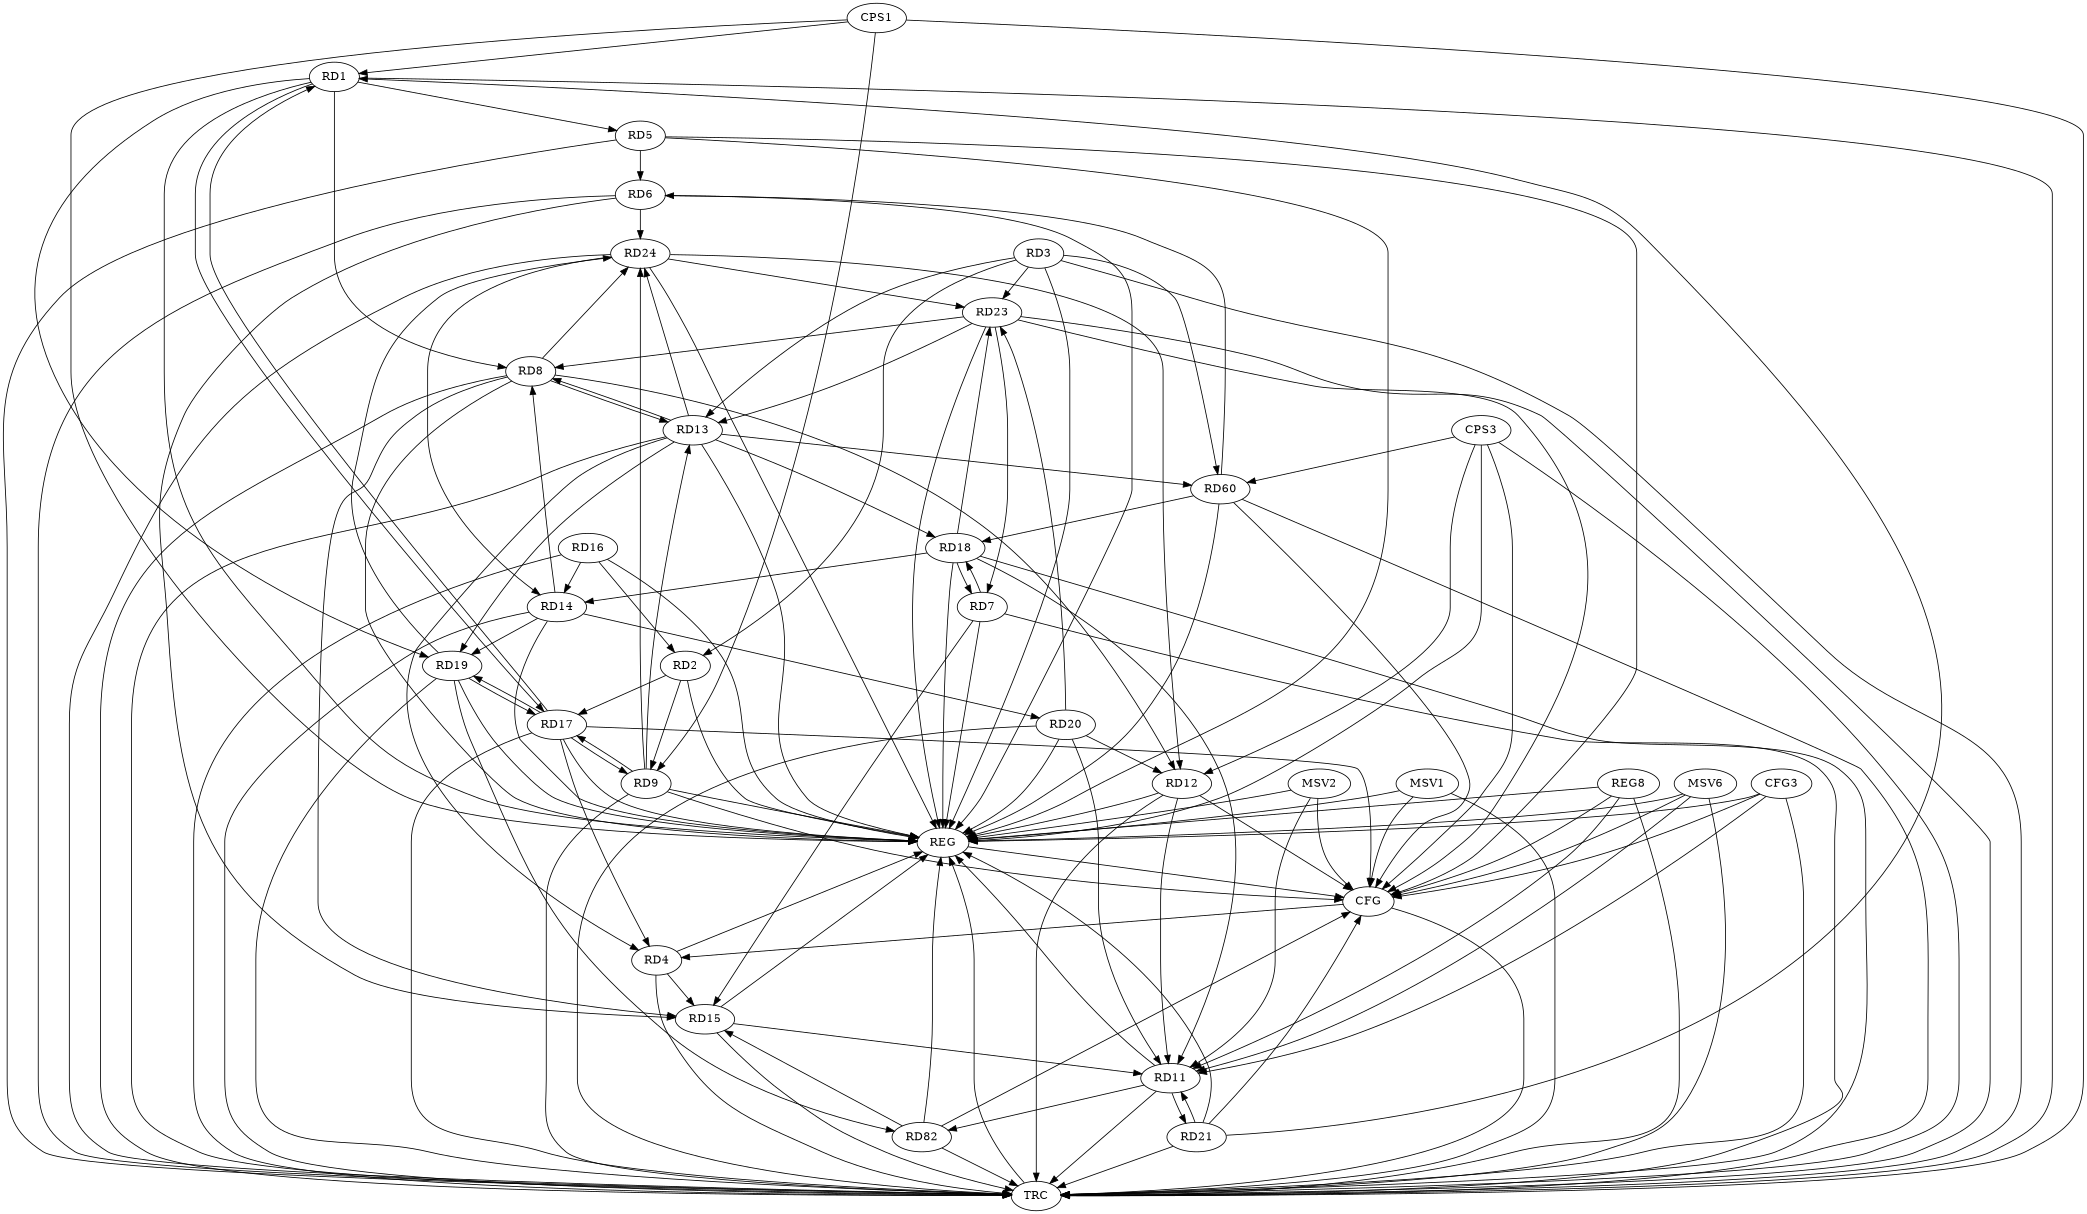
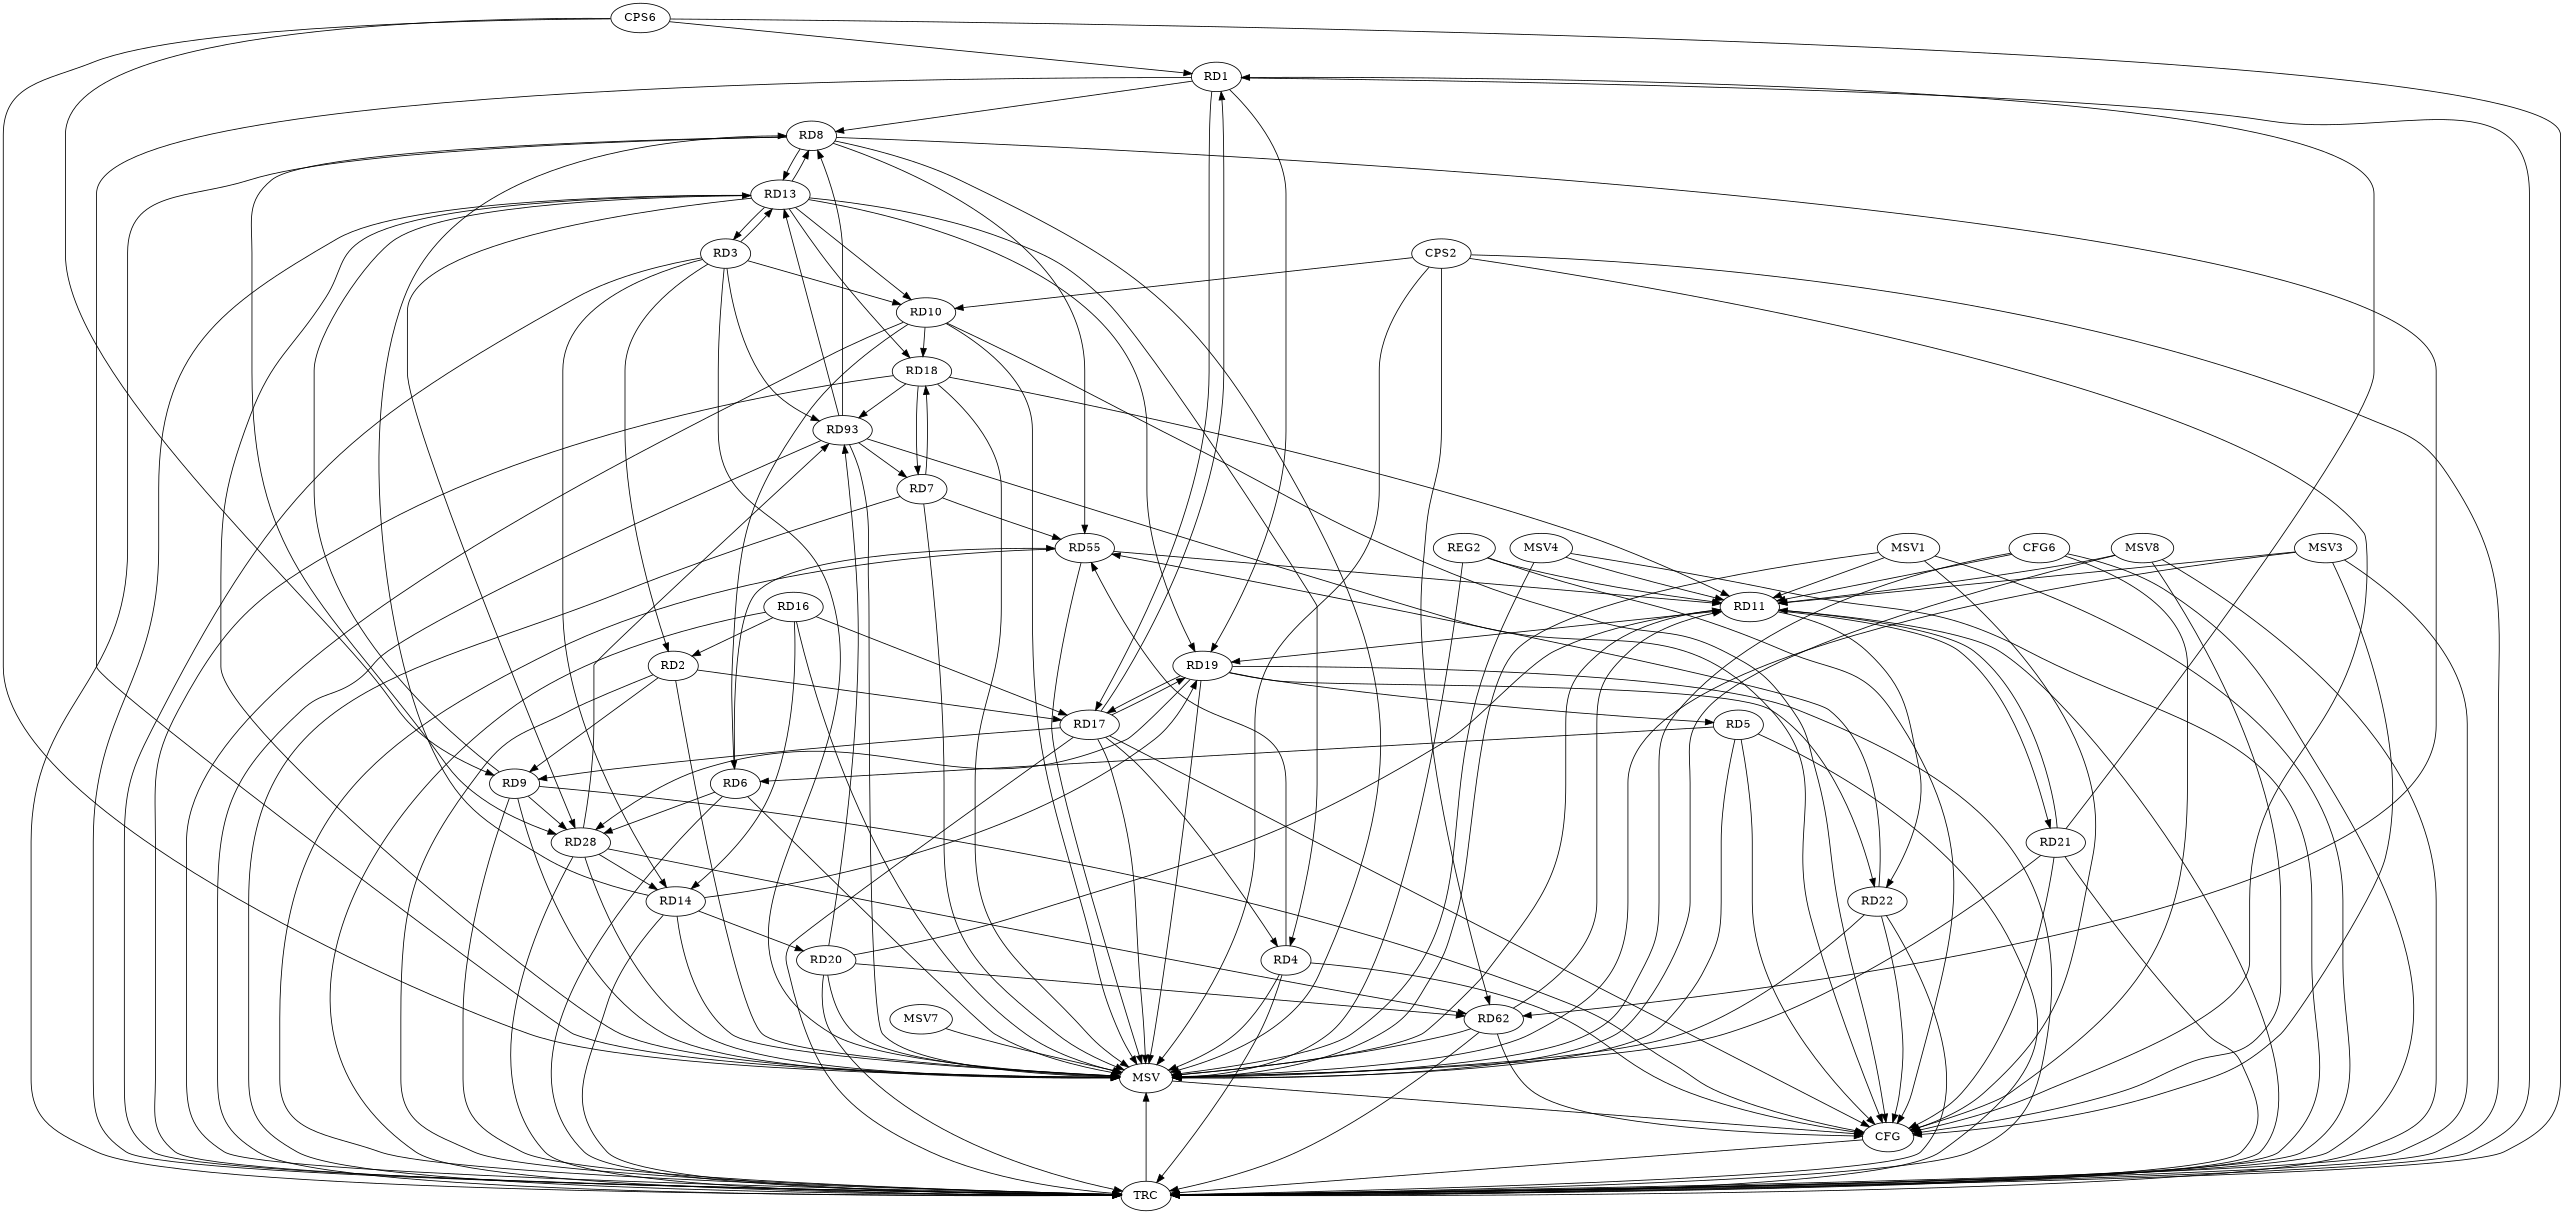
node "CPS1": label "CPS1" -> "CPS6"
edge "RD1" -> "RD5": now "RD19" -> "RD5"
edge "RD13" -> "RD3": added
node "RD24": label "RD24" -> "RD28"
node "RD23": label "RD23" -> "RD93"
node "CPS3": label "CPS3" -> "CPS2"
node "RD60": label "RD60" -> "RD10"
node "MSV4": added
edge "MSV1" -> "RD11": added
edge "RD18" -> "RD14": now "RD3" -> "RD14"
edge "RD11" -> "RD19": added
edge "RD9" -> "RD17": now "RD16" -> "RD17"
node "RD12": label "RD12" -> "RD62"
node "MSV2": label "MSV2" -> "REG2"
node "REG8": label "REG8" -> "MSV8"
node "MSV6": label "MSV6" -> "CFG6"
node "CFG3": label "CFG3" -> "MSV3"
node "REG": label "REG" -> "MSV"
edge "CFG" -> "RD4": reversed
node "RD15": label "RD15" -> "RD55"
node "MSV7": added
node "RD82": label "RD82" -> "RD22"
edge "RD2" -> "TRC": added
